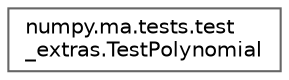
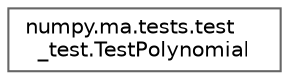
node "numpy.ma.tests.test _extras.TestPolynomial": label "numpy.ma.tests.test _extras.TestPolynomial" -> "numpy.ma.tests.test _test.TestPolynomial"
